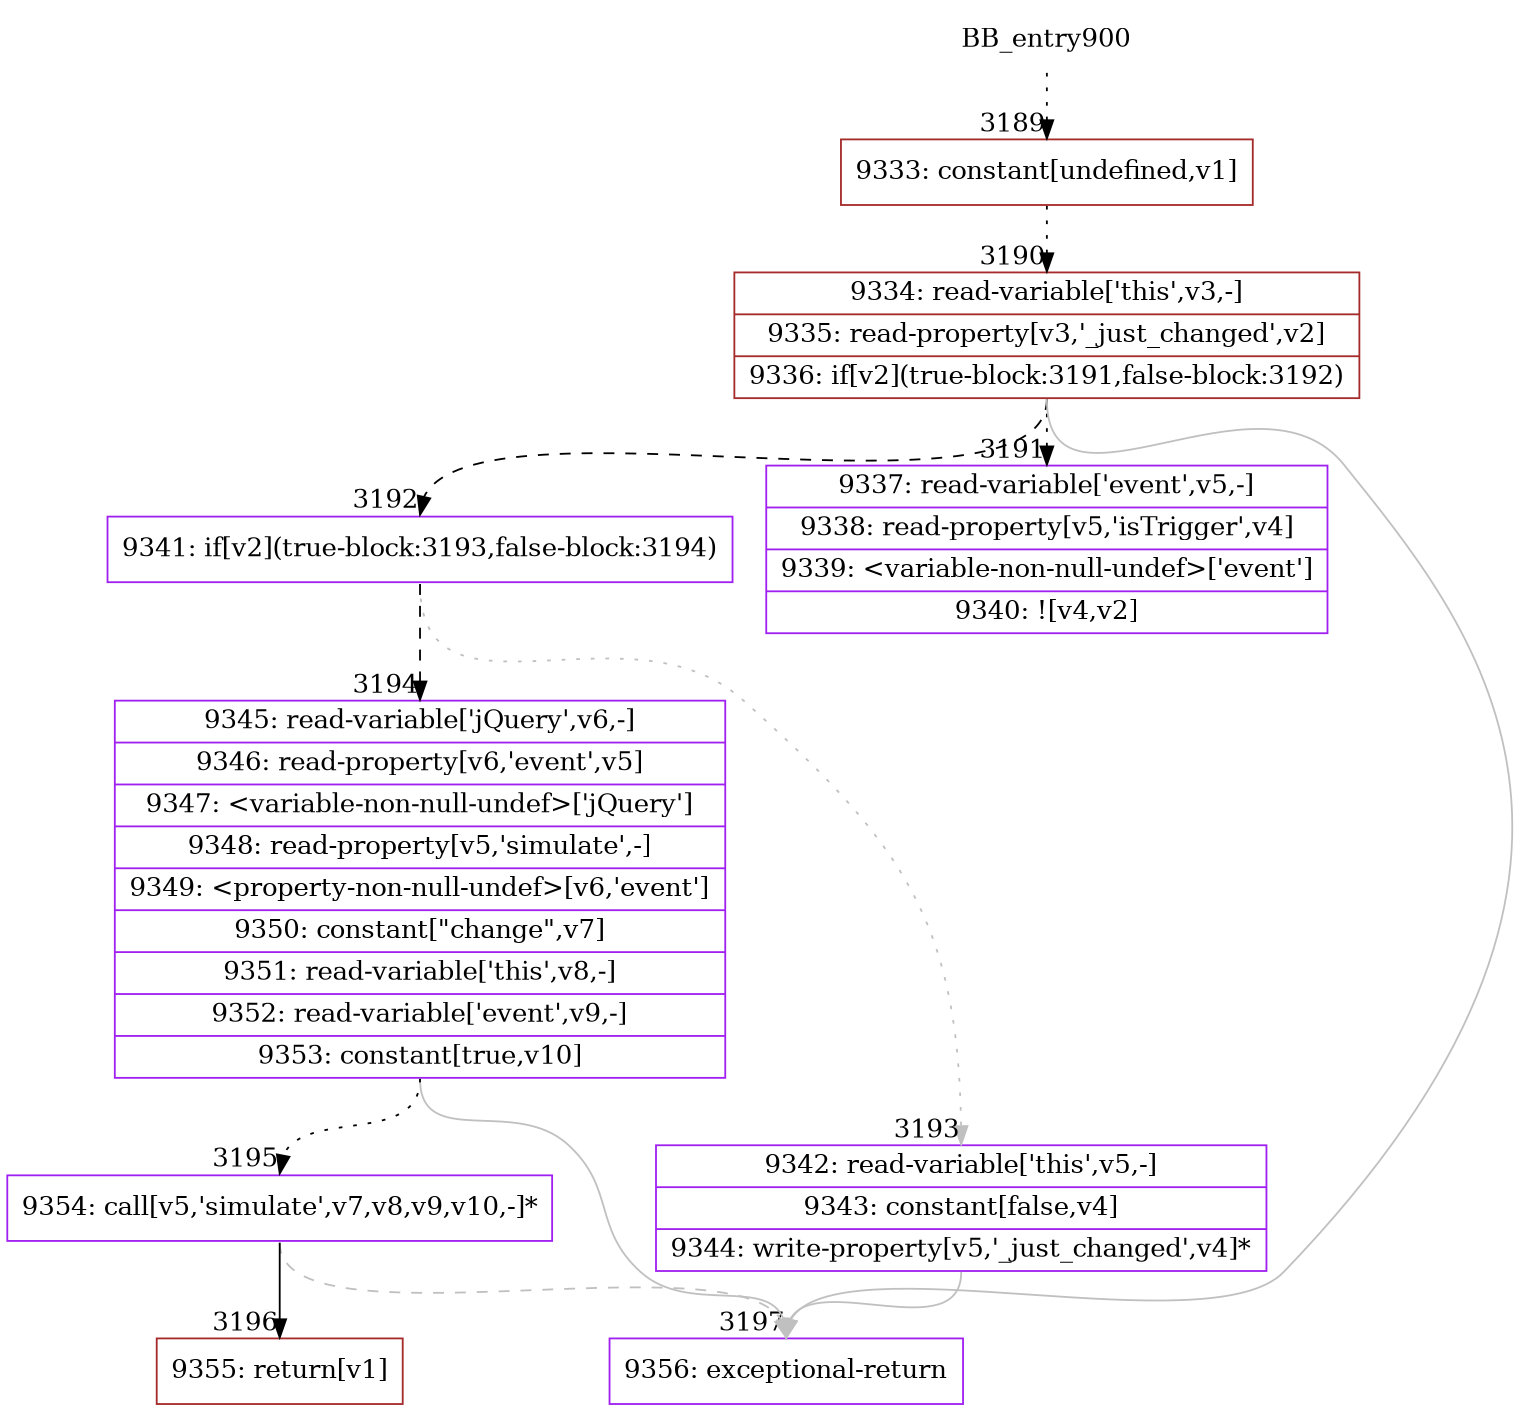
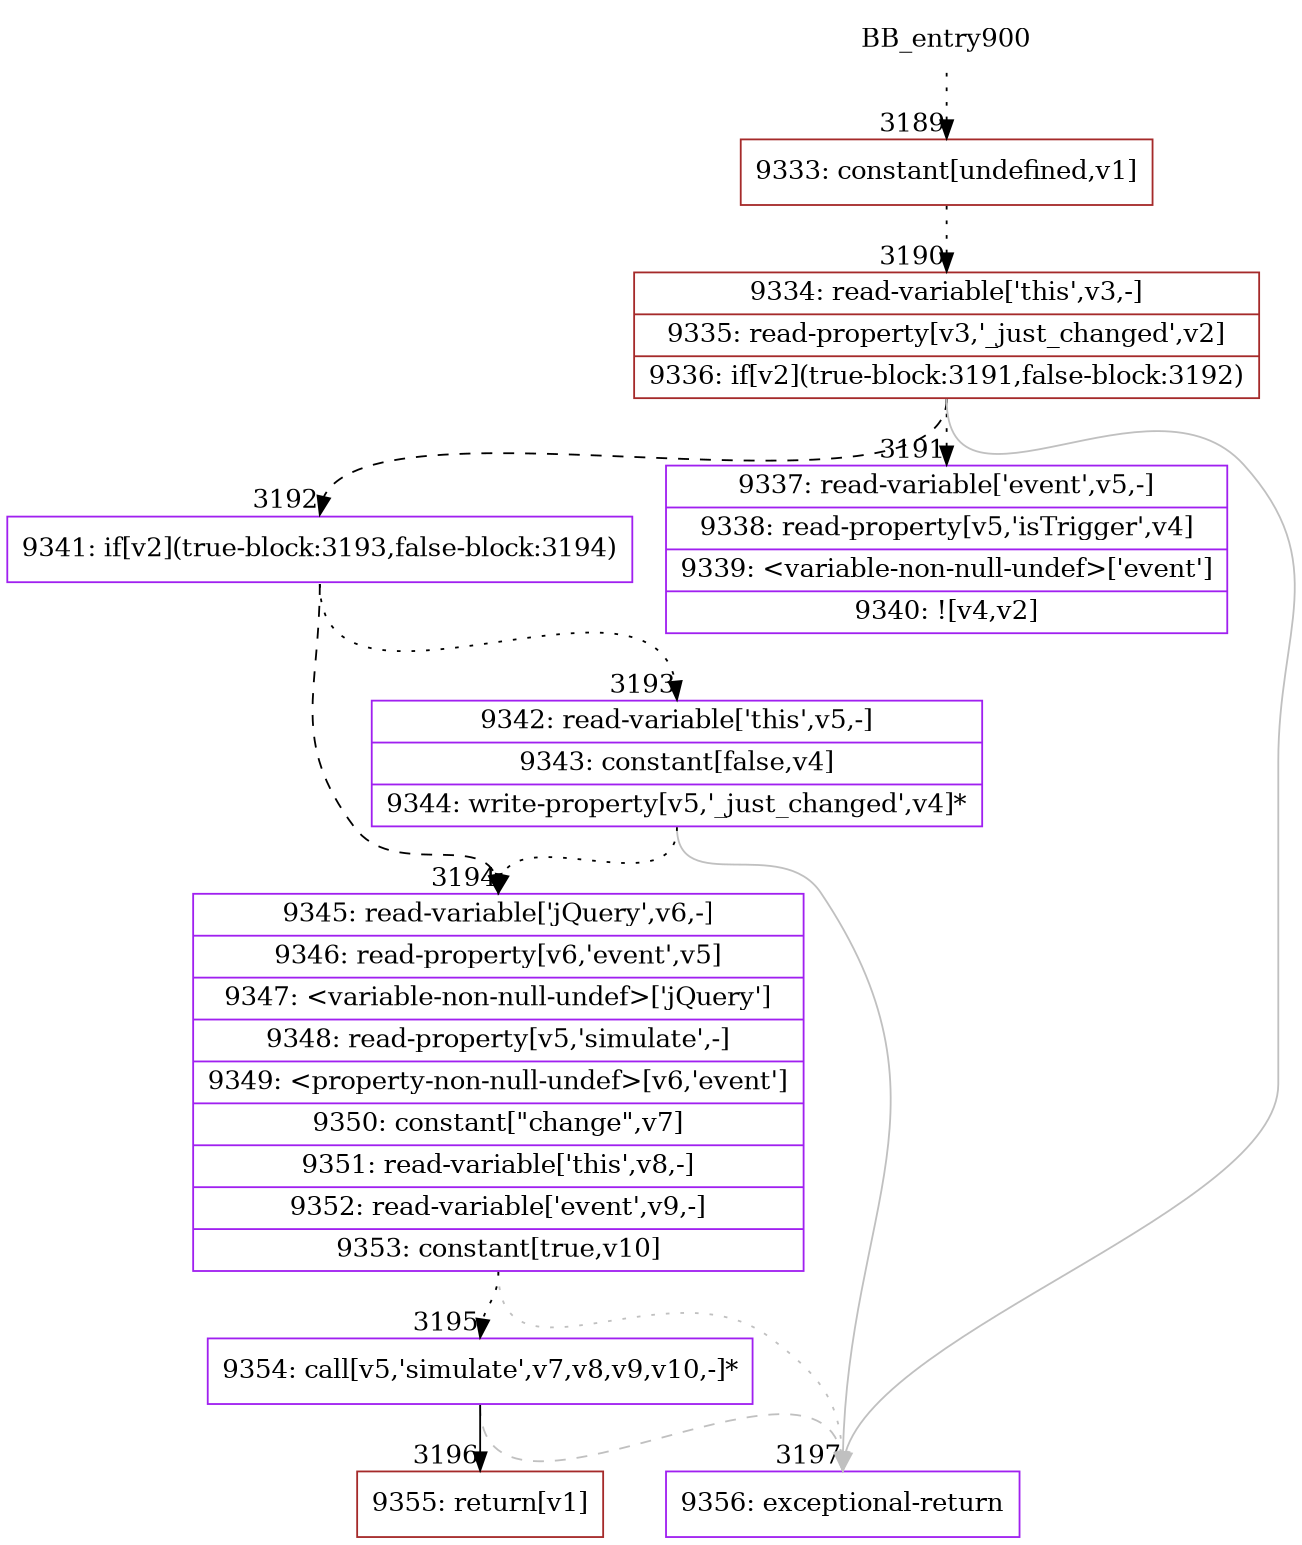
edge "9341: if[v2](true-block:3193,false-block:3194)" -> "9342: read-variable['this',v5,-]": color gray -> black
edge "9342: read-variable['this',v5,-]" -> "9345: read-variable['jQuery',v6,-]": added
edge "9345: read-variable['jQuery',v6,-]" -> "9356: exceptional-return": style solid -> dotted
